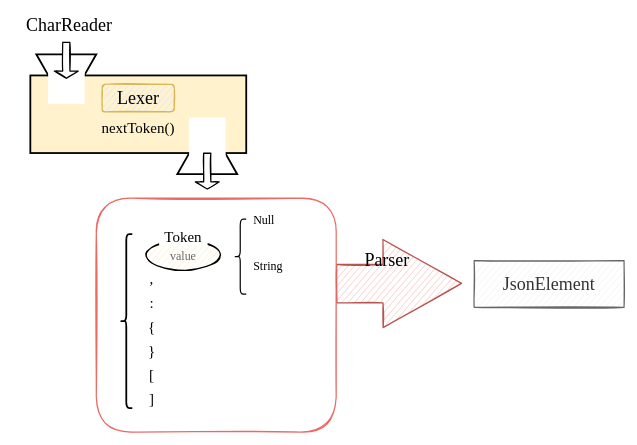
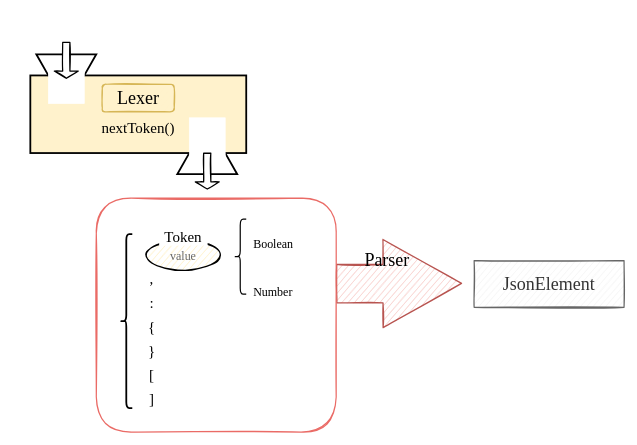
node "CharReader": removed
node "Lexer": fillcolor #dae8fc -> #fff2cc
node "Null": removed
node "Boolean": added
node "String": removed
node "Number": added
